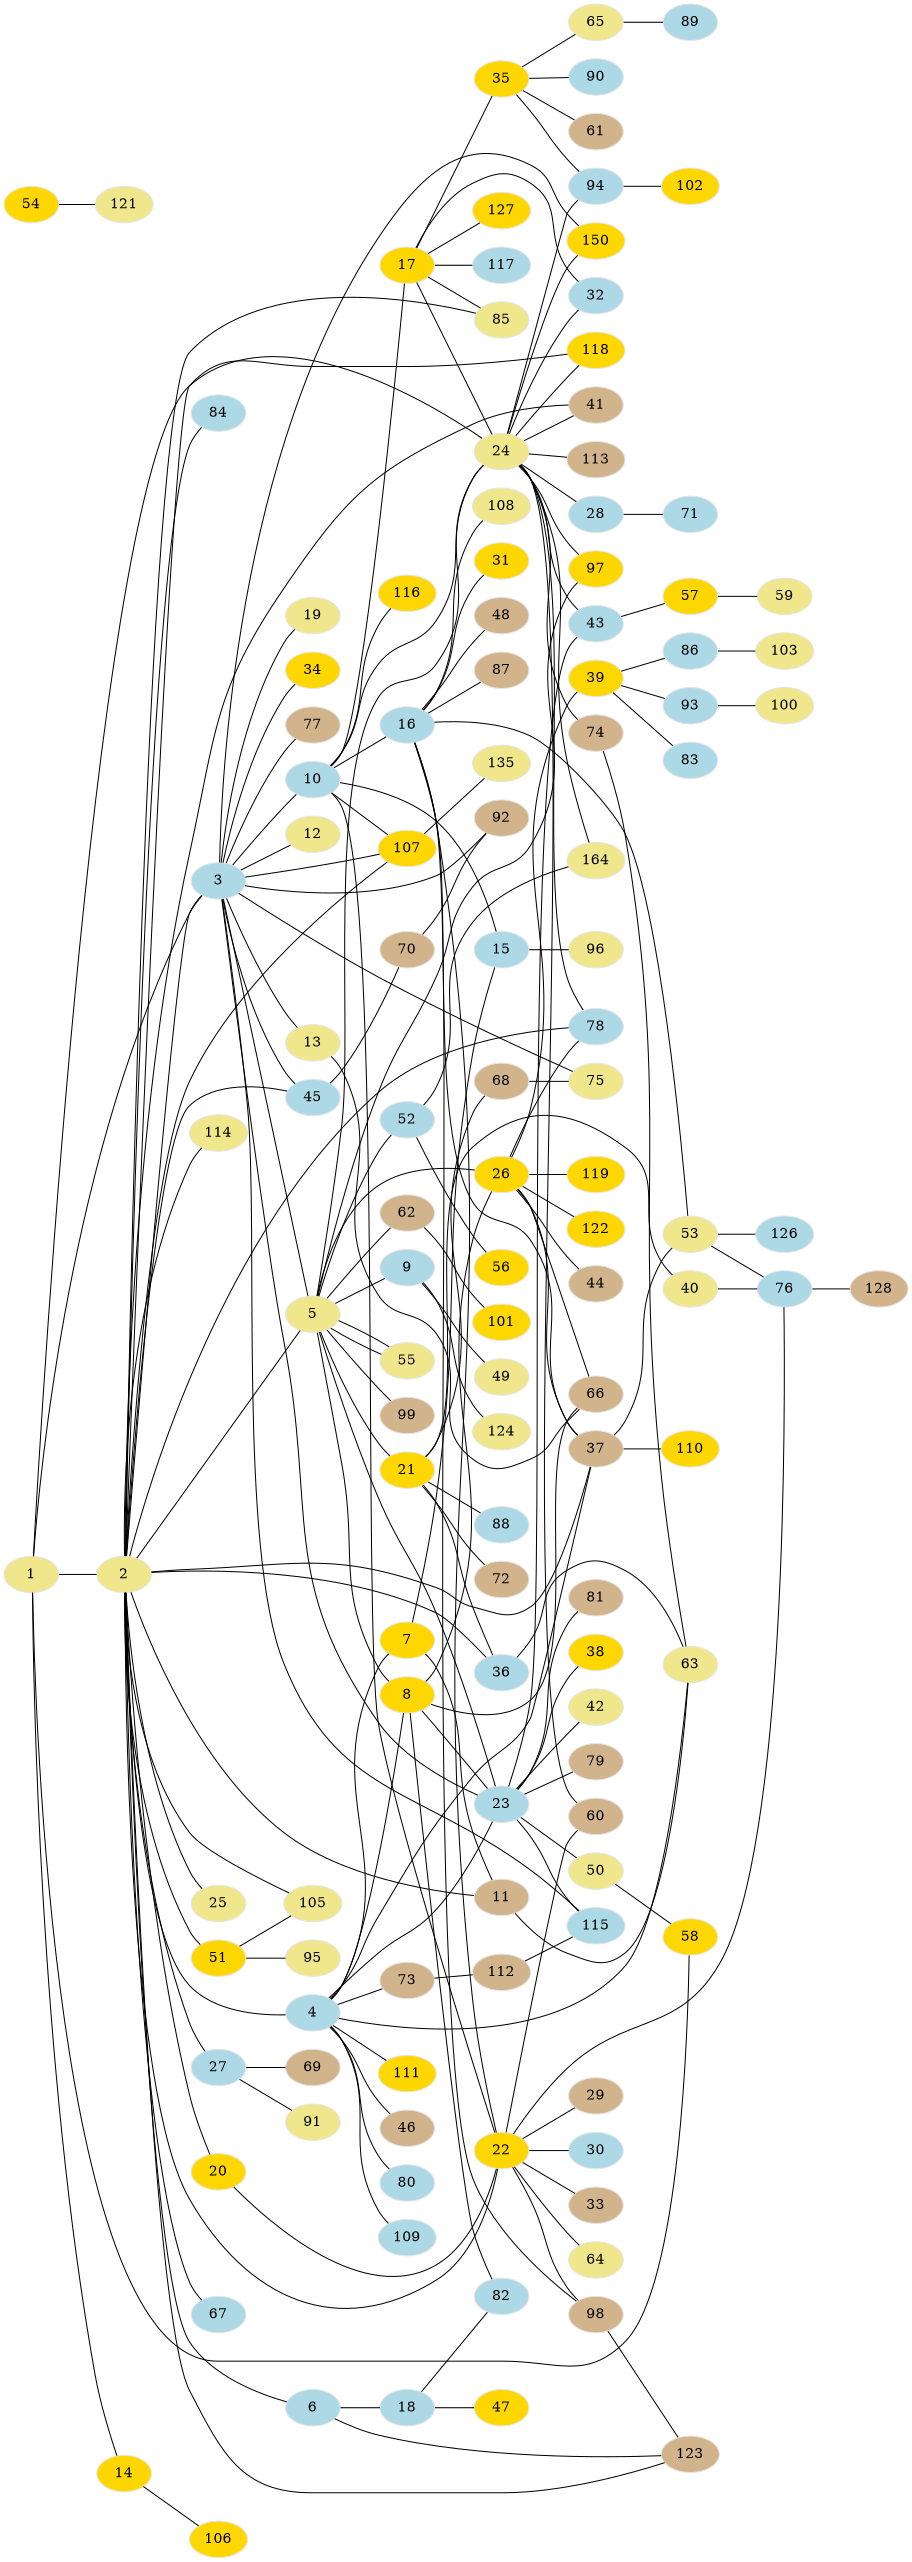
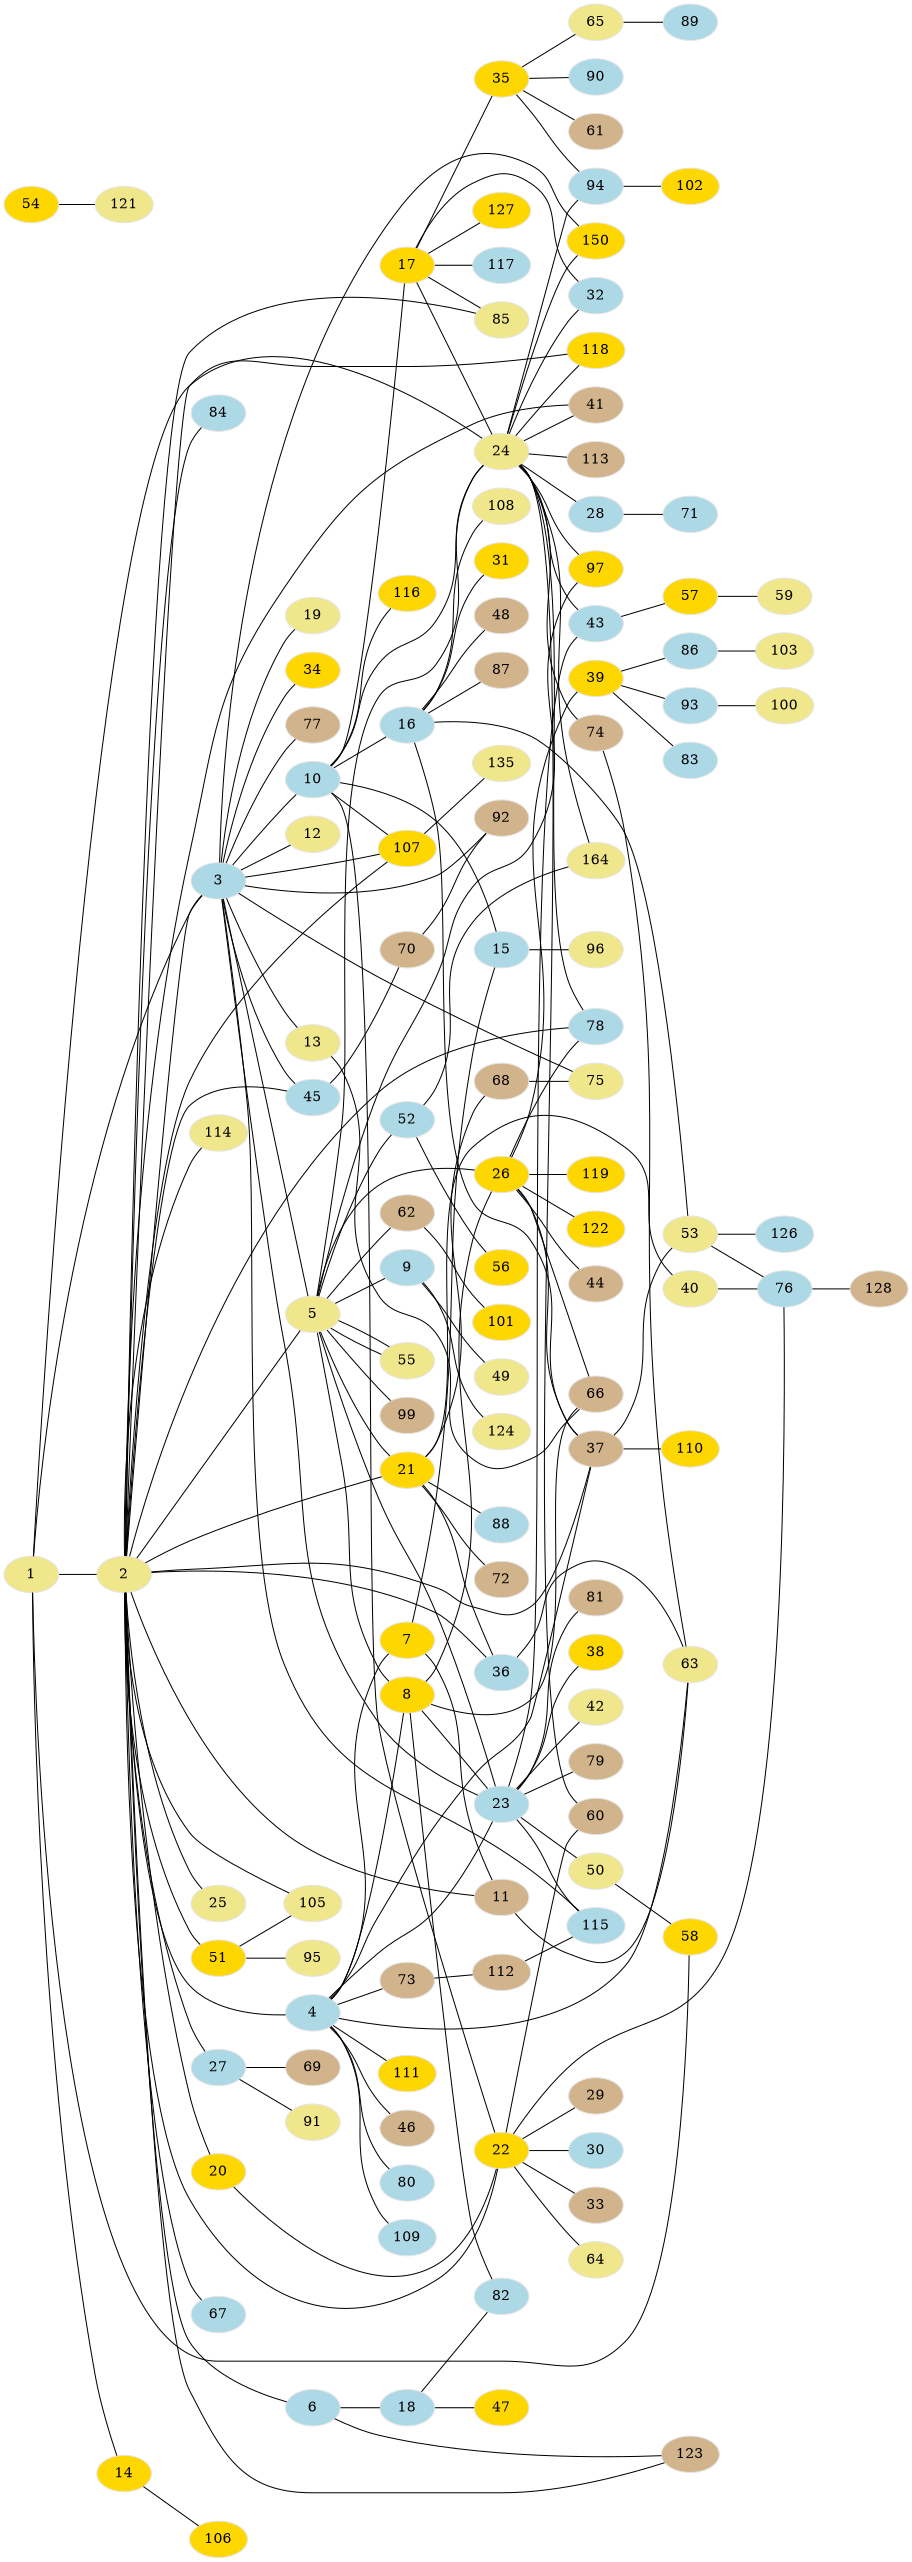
edge "16" -- "22": removed
edge "21" -- "2": added
node "98": removed
